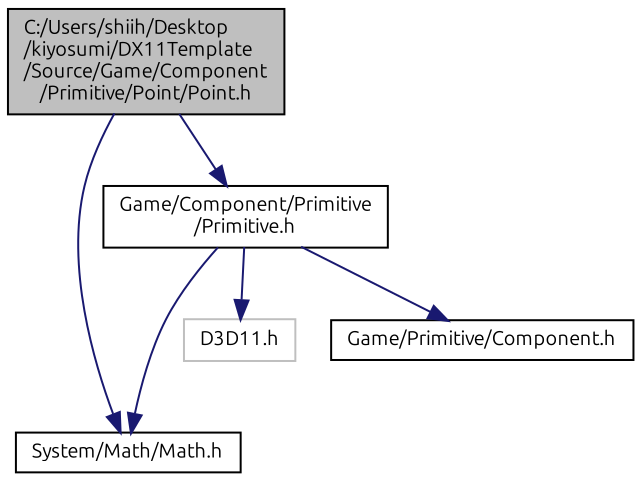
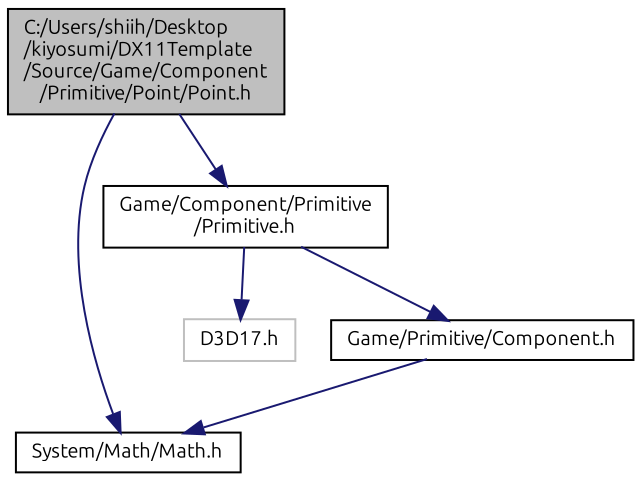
edge "Game/Component/Primitive /Primitive.h" -> "System/Math/Math.h": now "Game/Primitive/Component.h" -> "System/Math/Math.h"
node "D3D11.h": label "D3D11.h" -> "D3D17.h"
